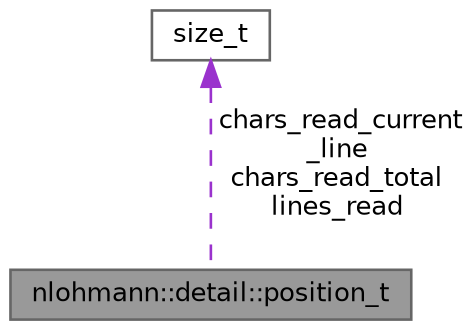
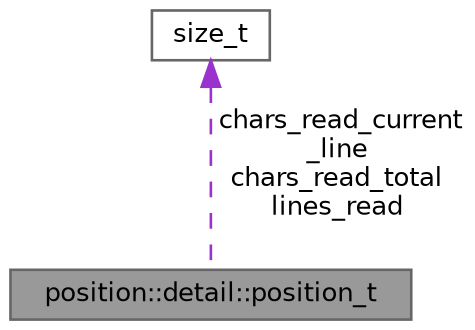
node "nlohmann::detail::position_t": label "nlohmann::detail::position_t" -> "position::detail::position_t"
